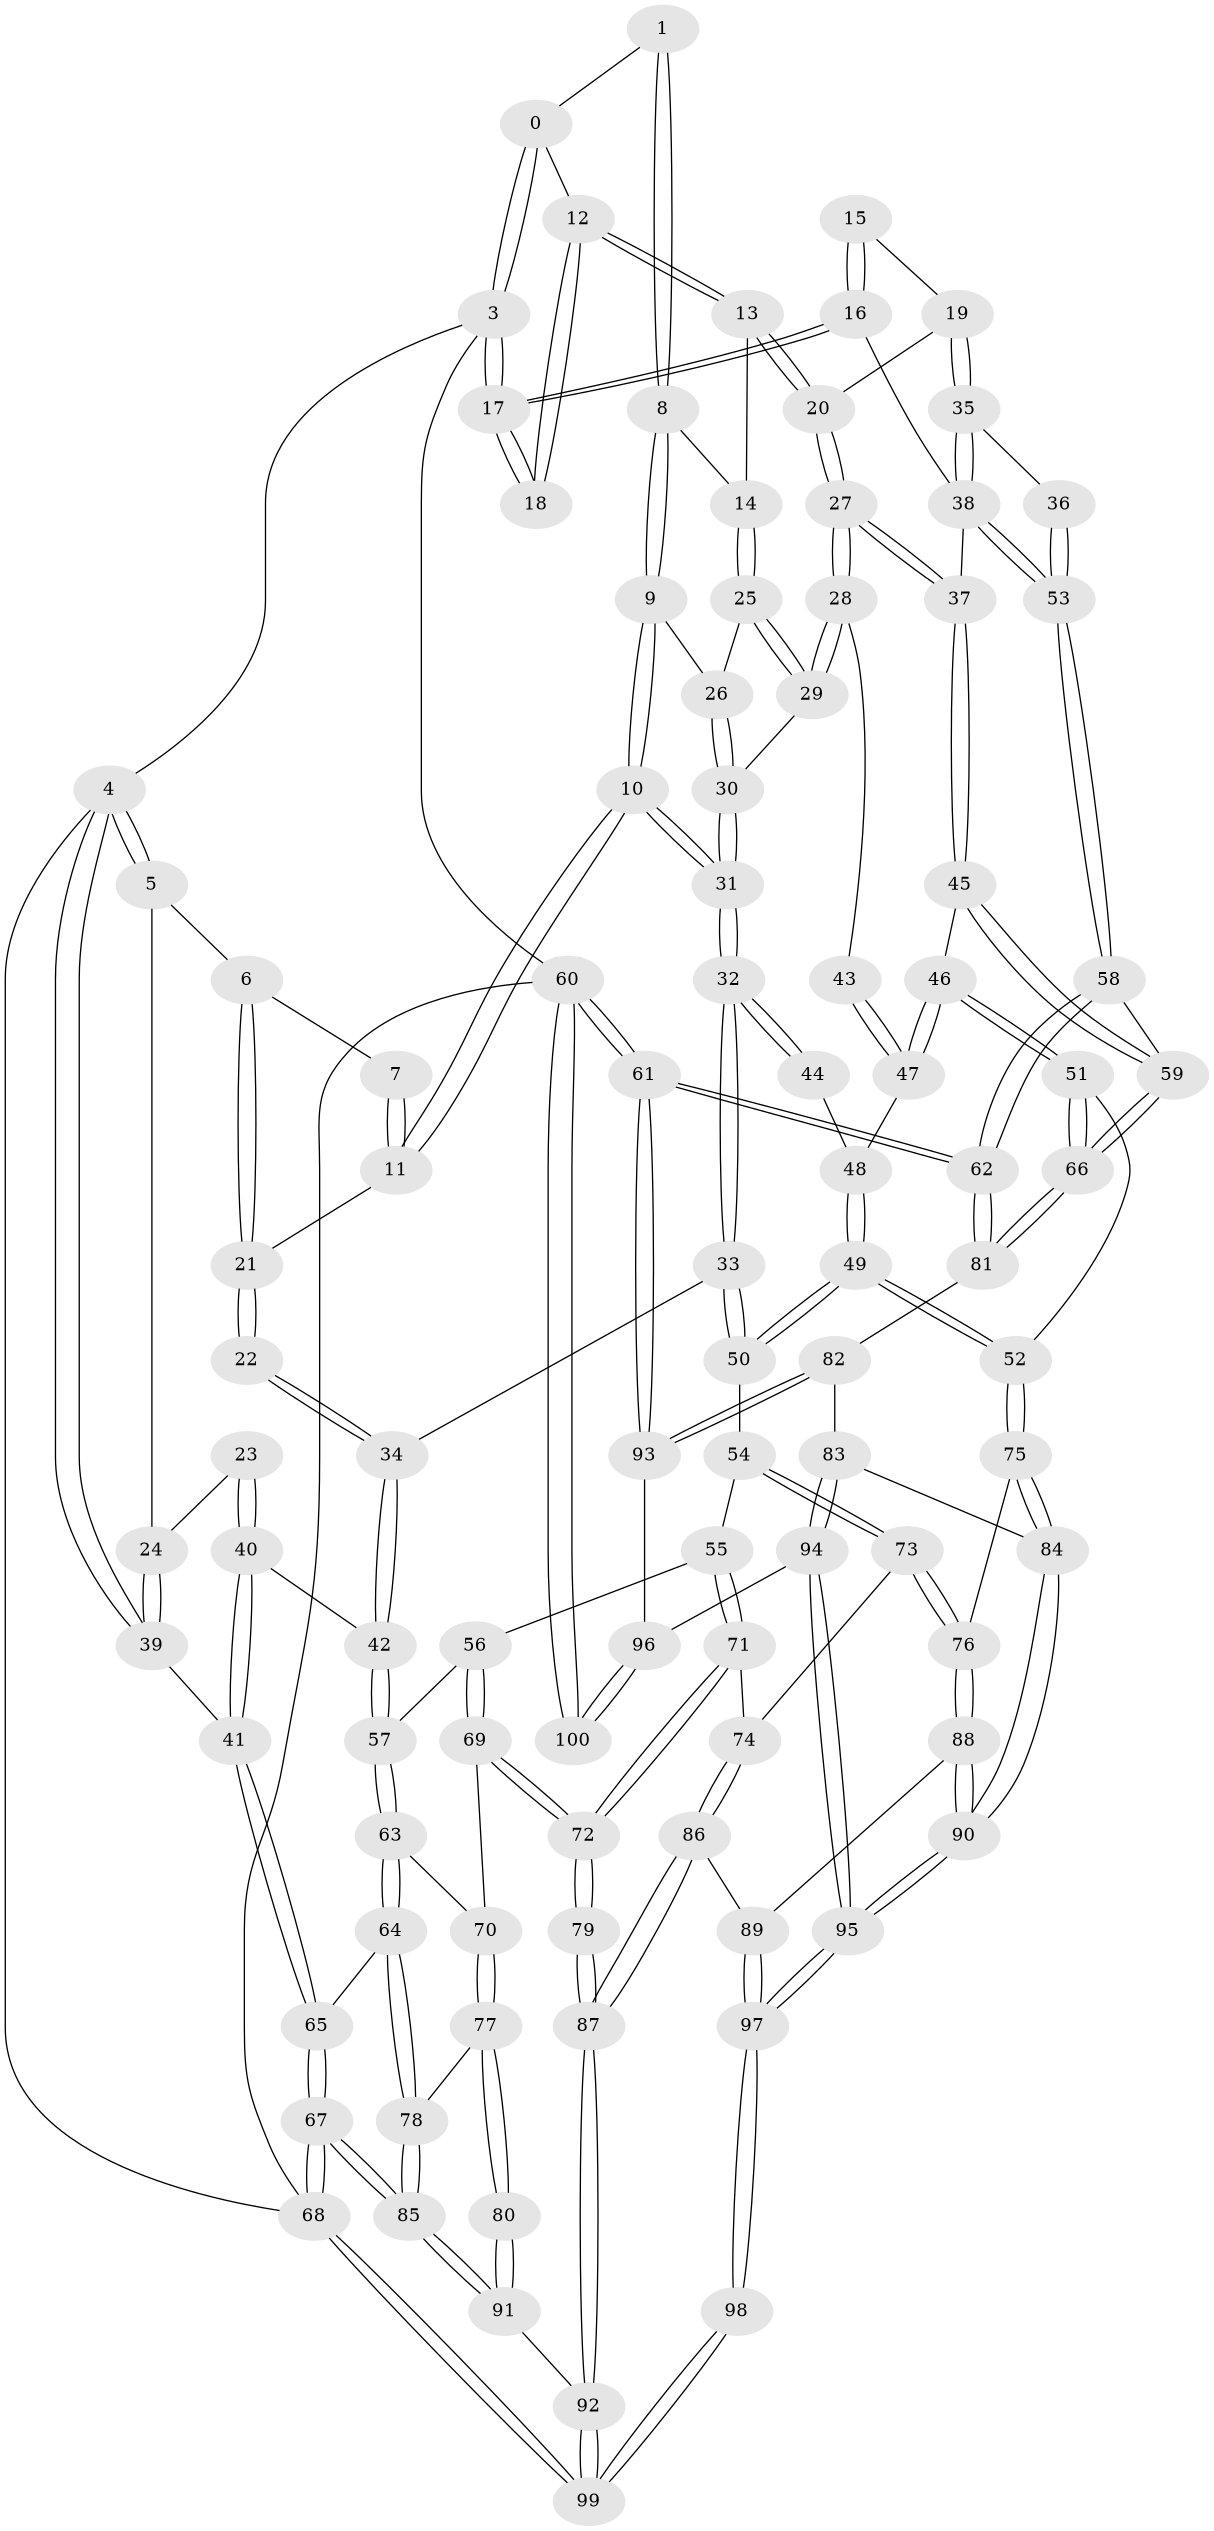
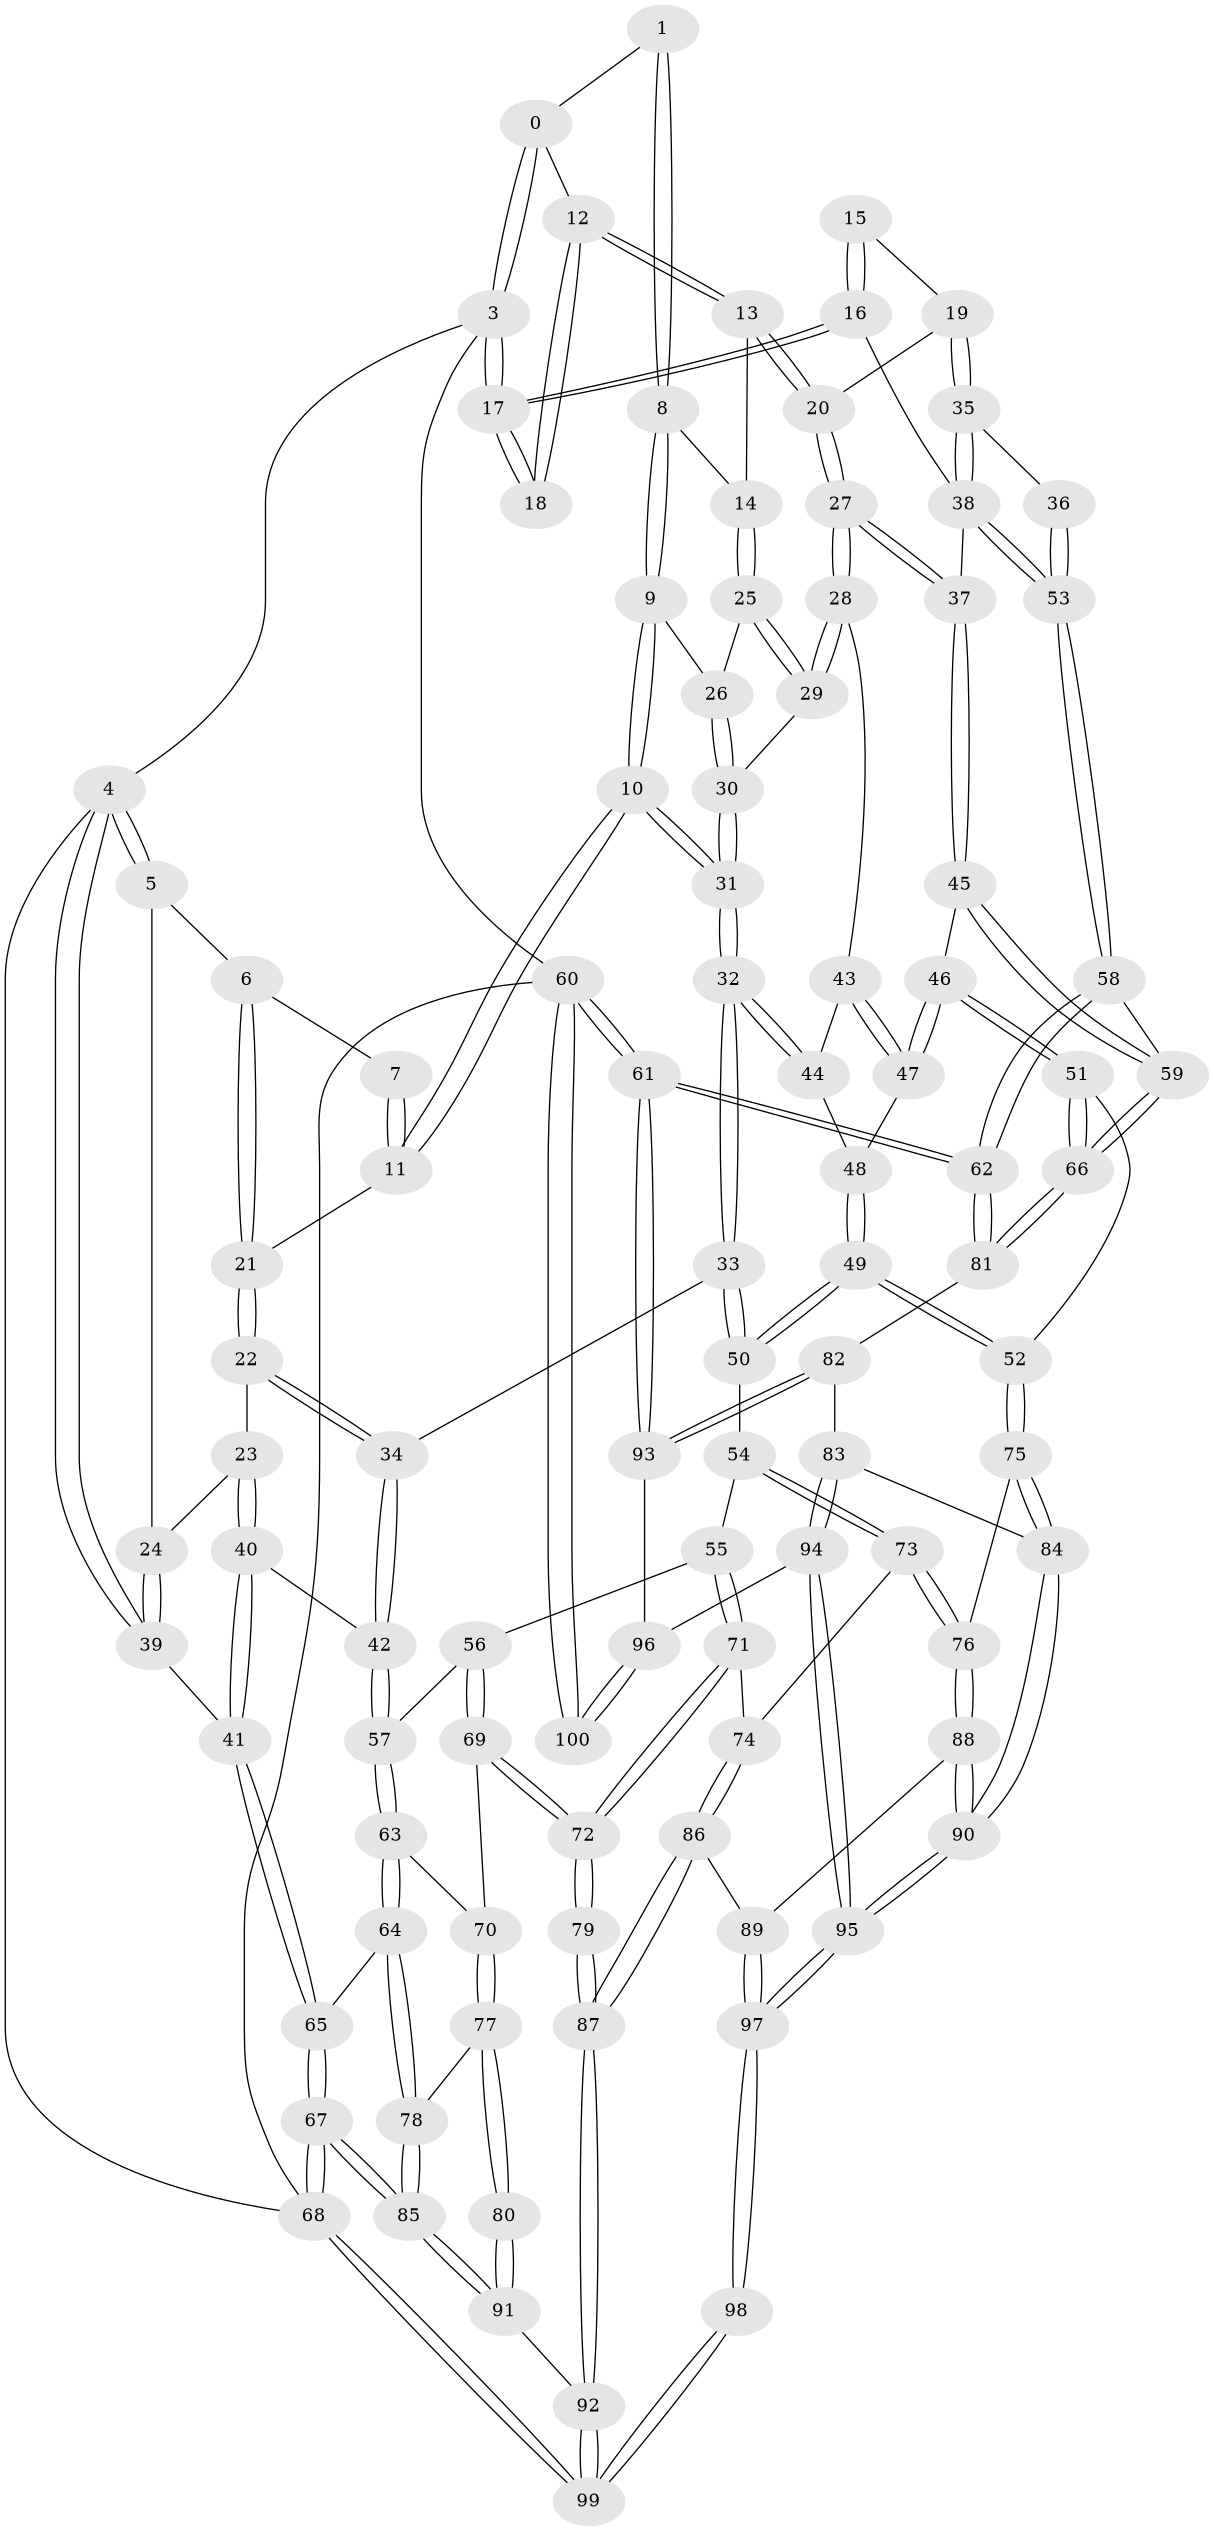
edge "43" -- "44": added
edge "22" -- "23": added
